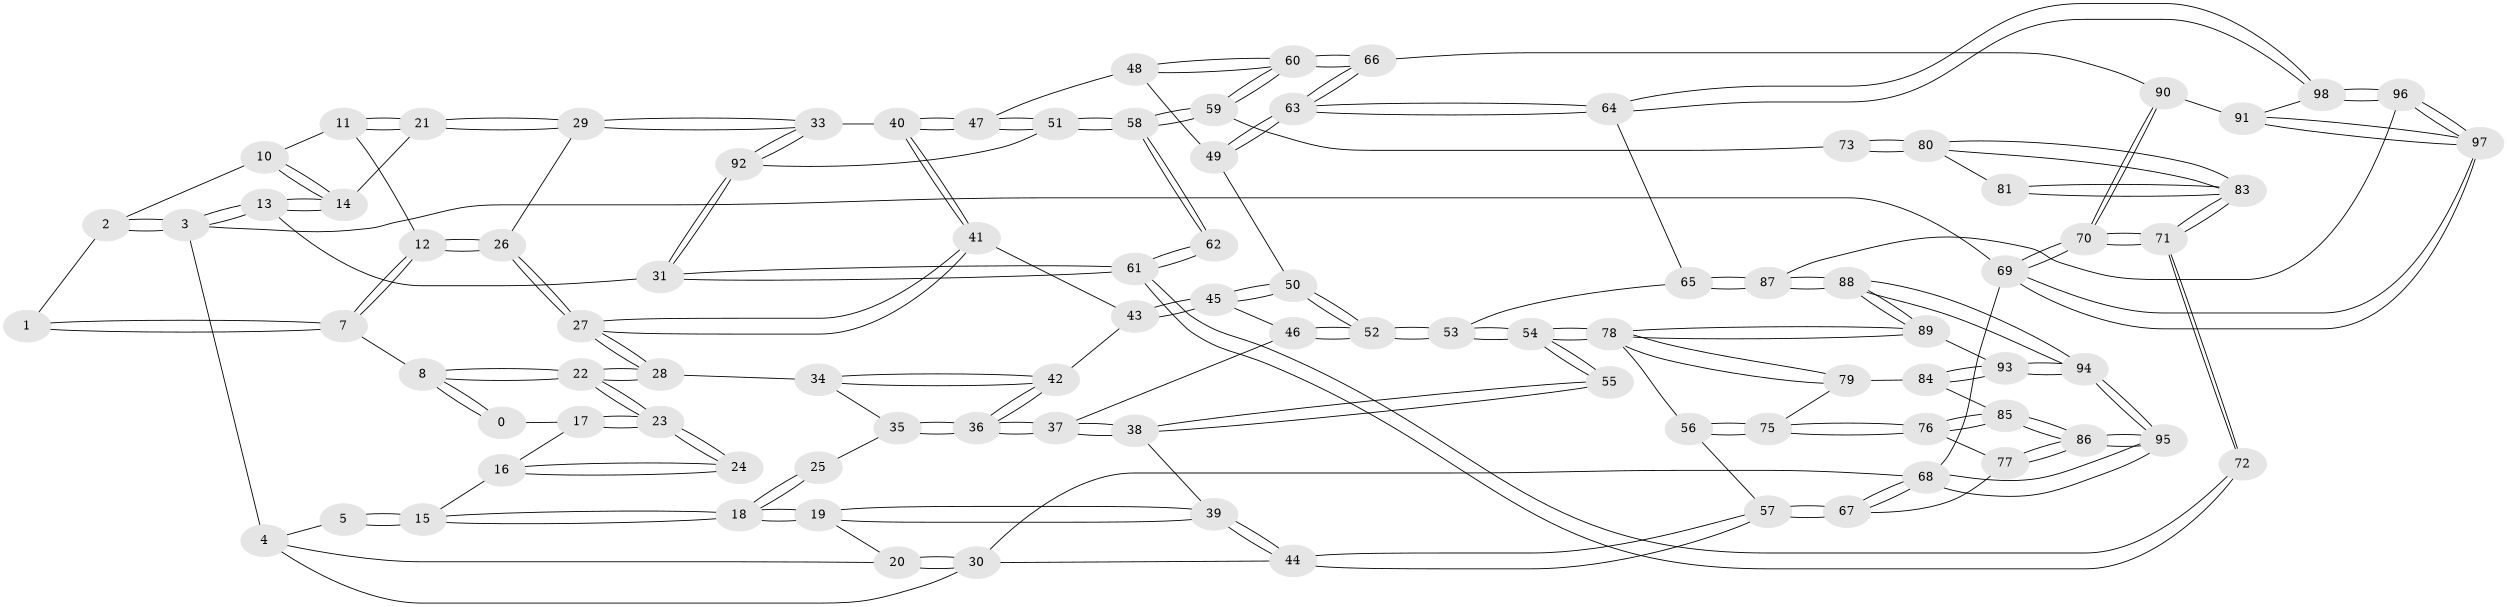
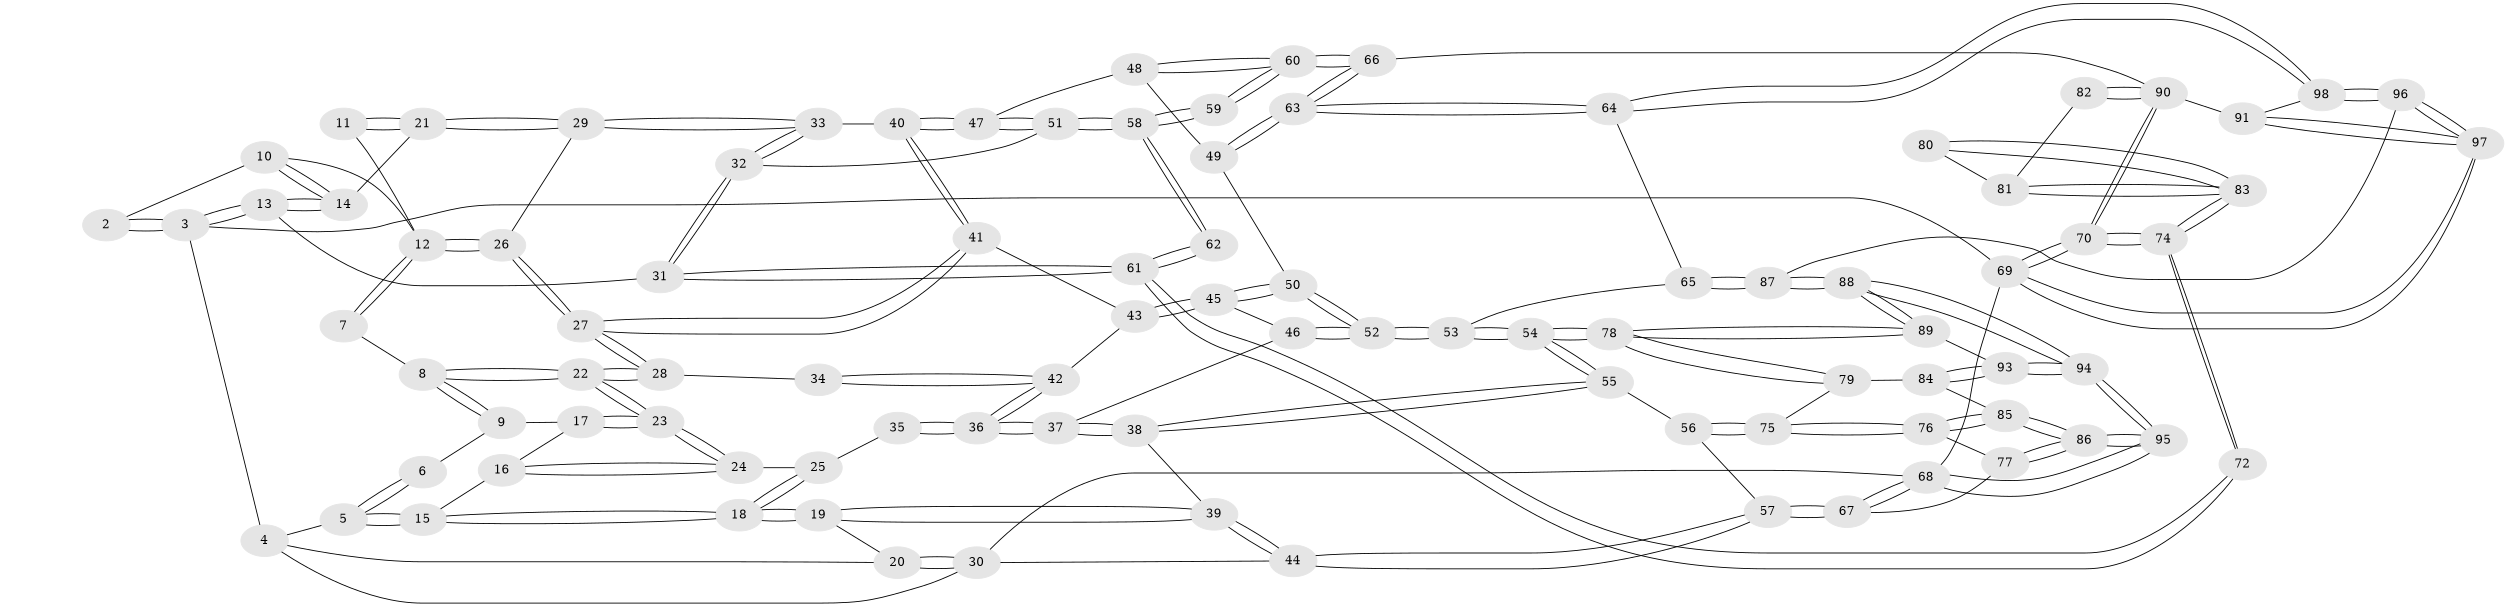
node "82": added
edge "11" -- "10": now "12" -- "10"
node "73": removed
node "92": label "92" -> "32"
node "71": label "71" -> "74"
node "1": removed
edge "78" -- "56": now "55" -- "56"
edge "34" -- "35": removed
node "0": label "0" -> "9"
edge "24" -- "25": added
node "6": added
